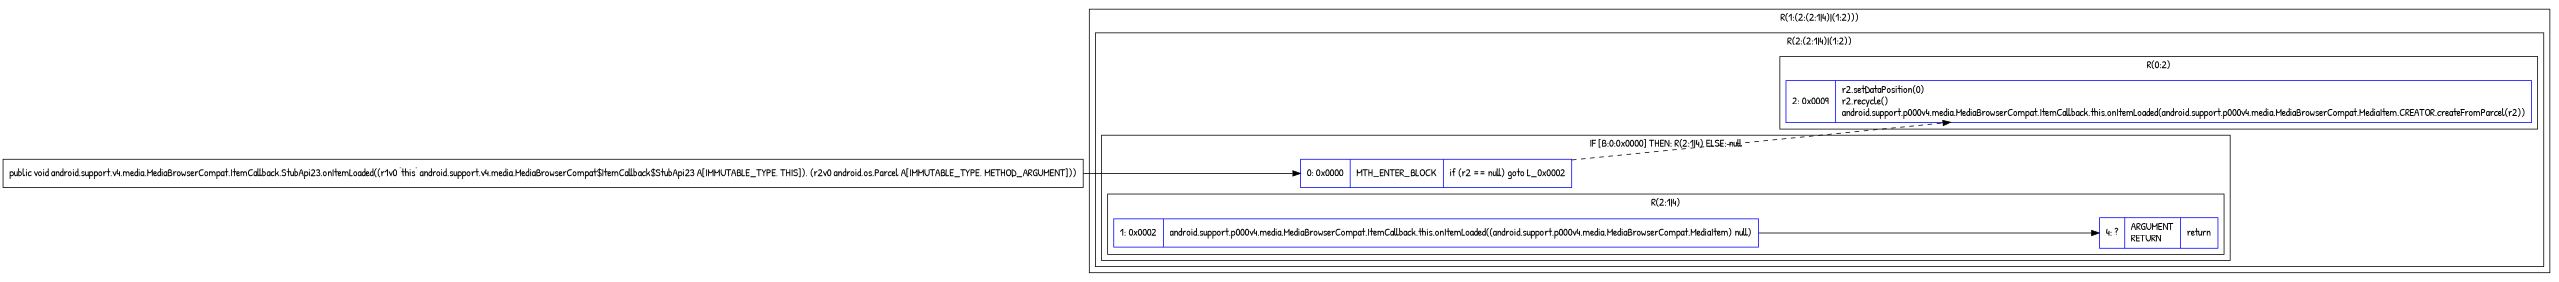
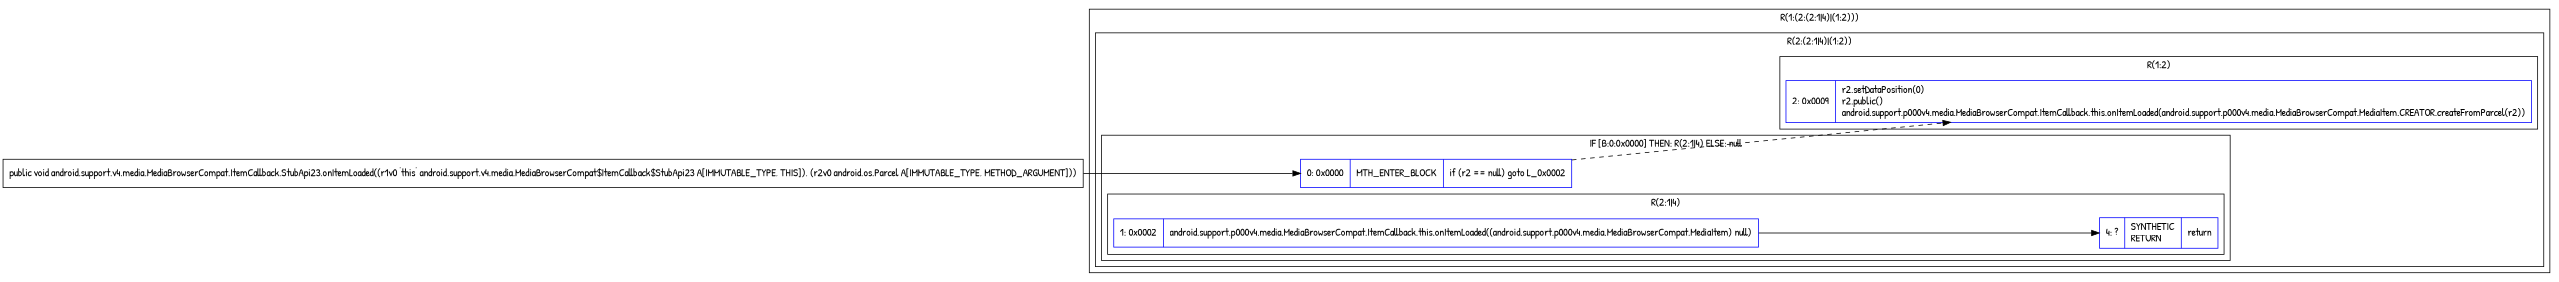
cluster "R(0:2)": label "R(0:2)" -> "R(1:2)"
node "2: 0x0009": text "r2.recycle()" -> "r2.public()"
node "4: ?": text "ARGUMENT" -> "SYNTHETIC"
